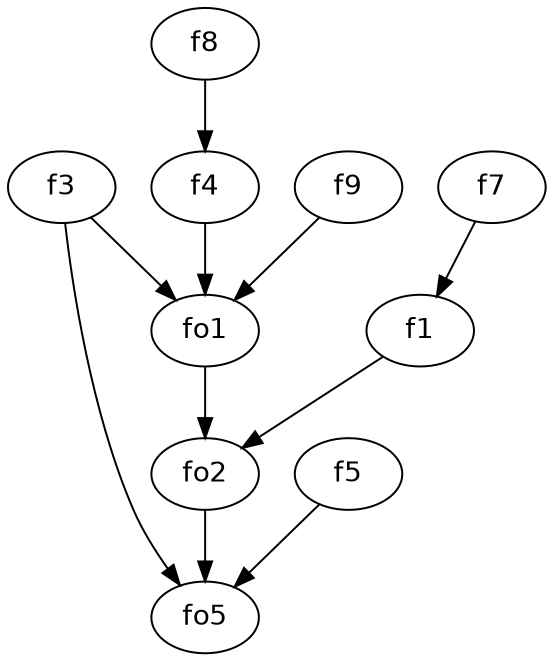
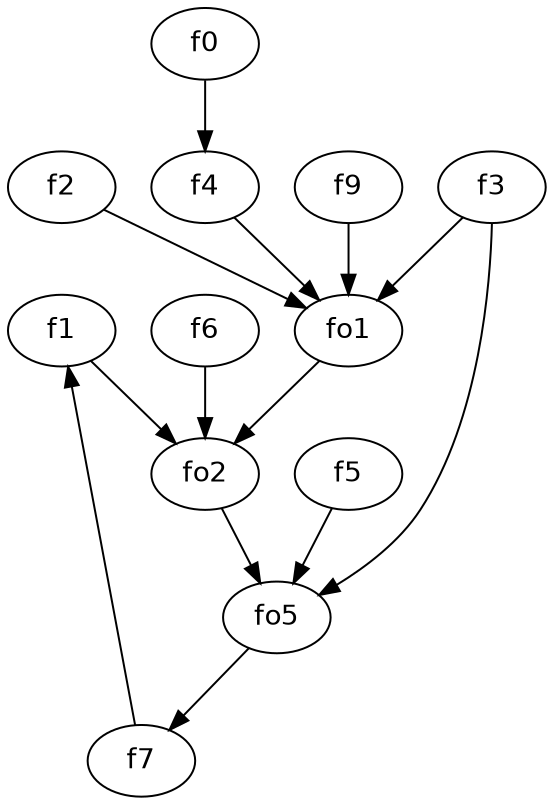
node "f8": label "f8" -> "f0"
node "f2": added
node "f6": added
edge "fo5" -> "f7": added
